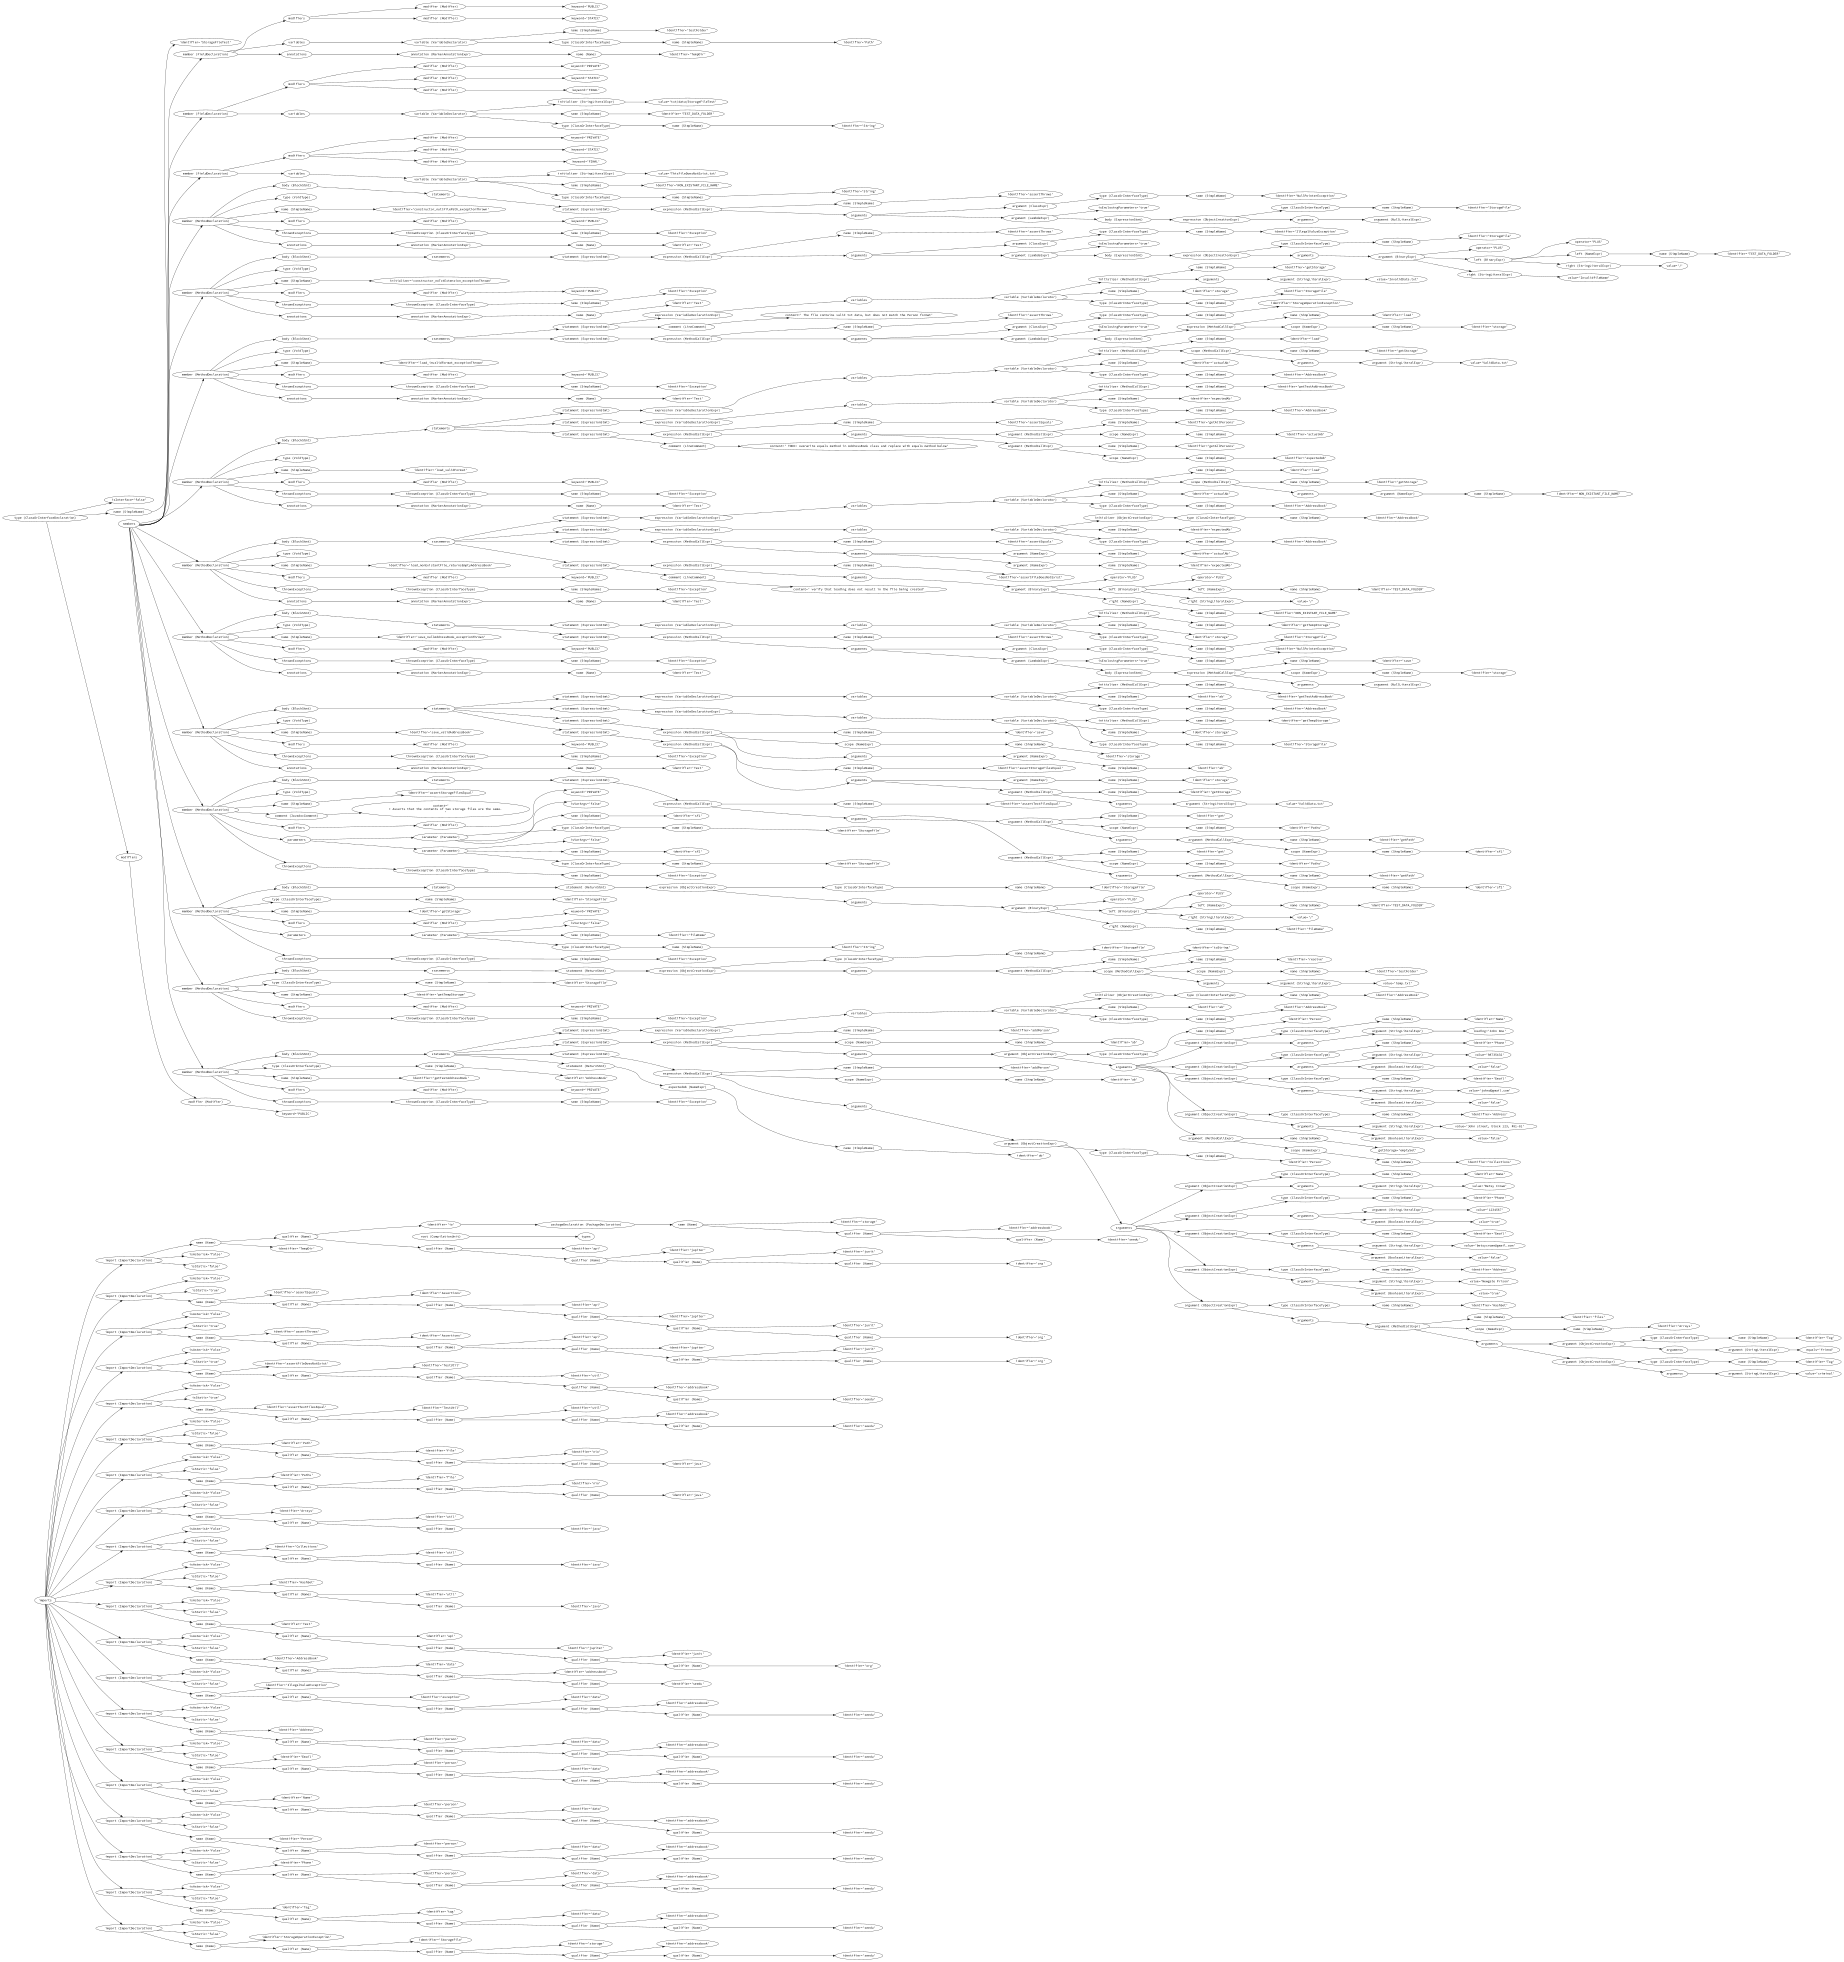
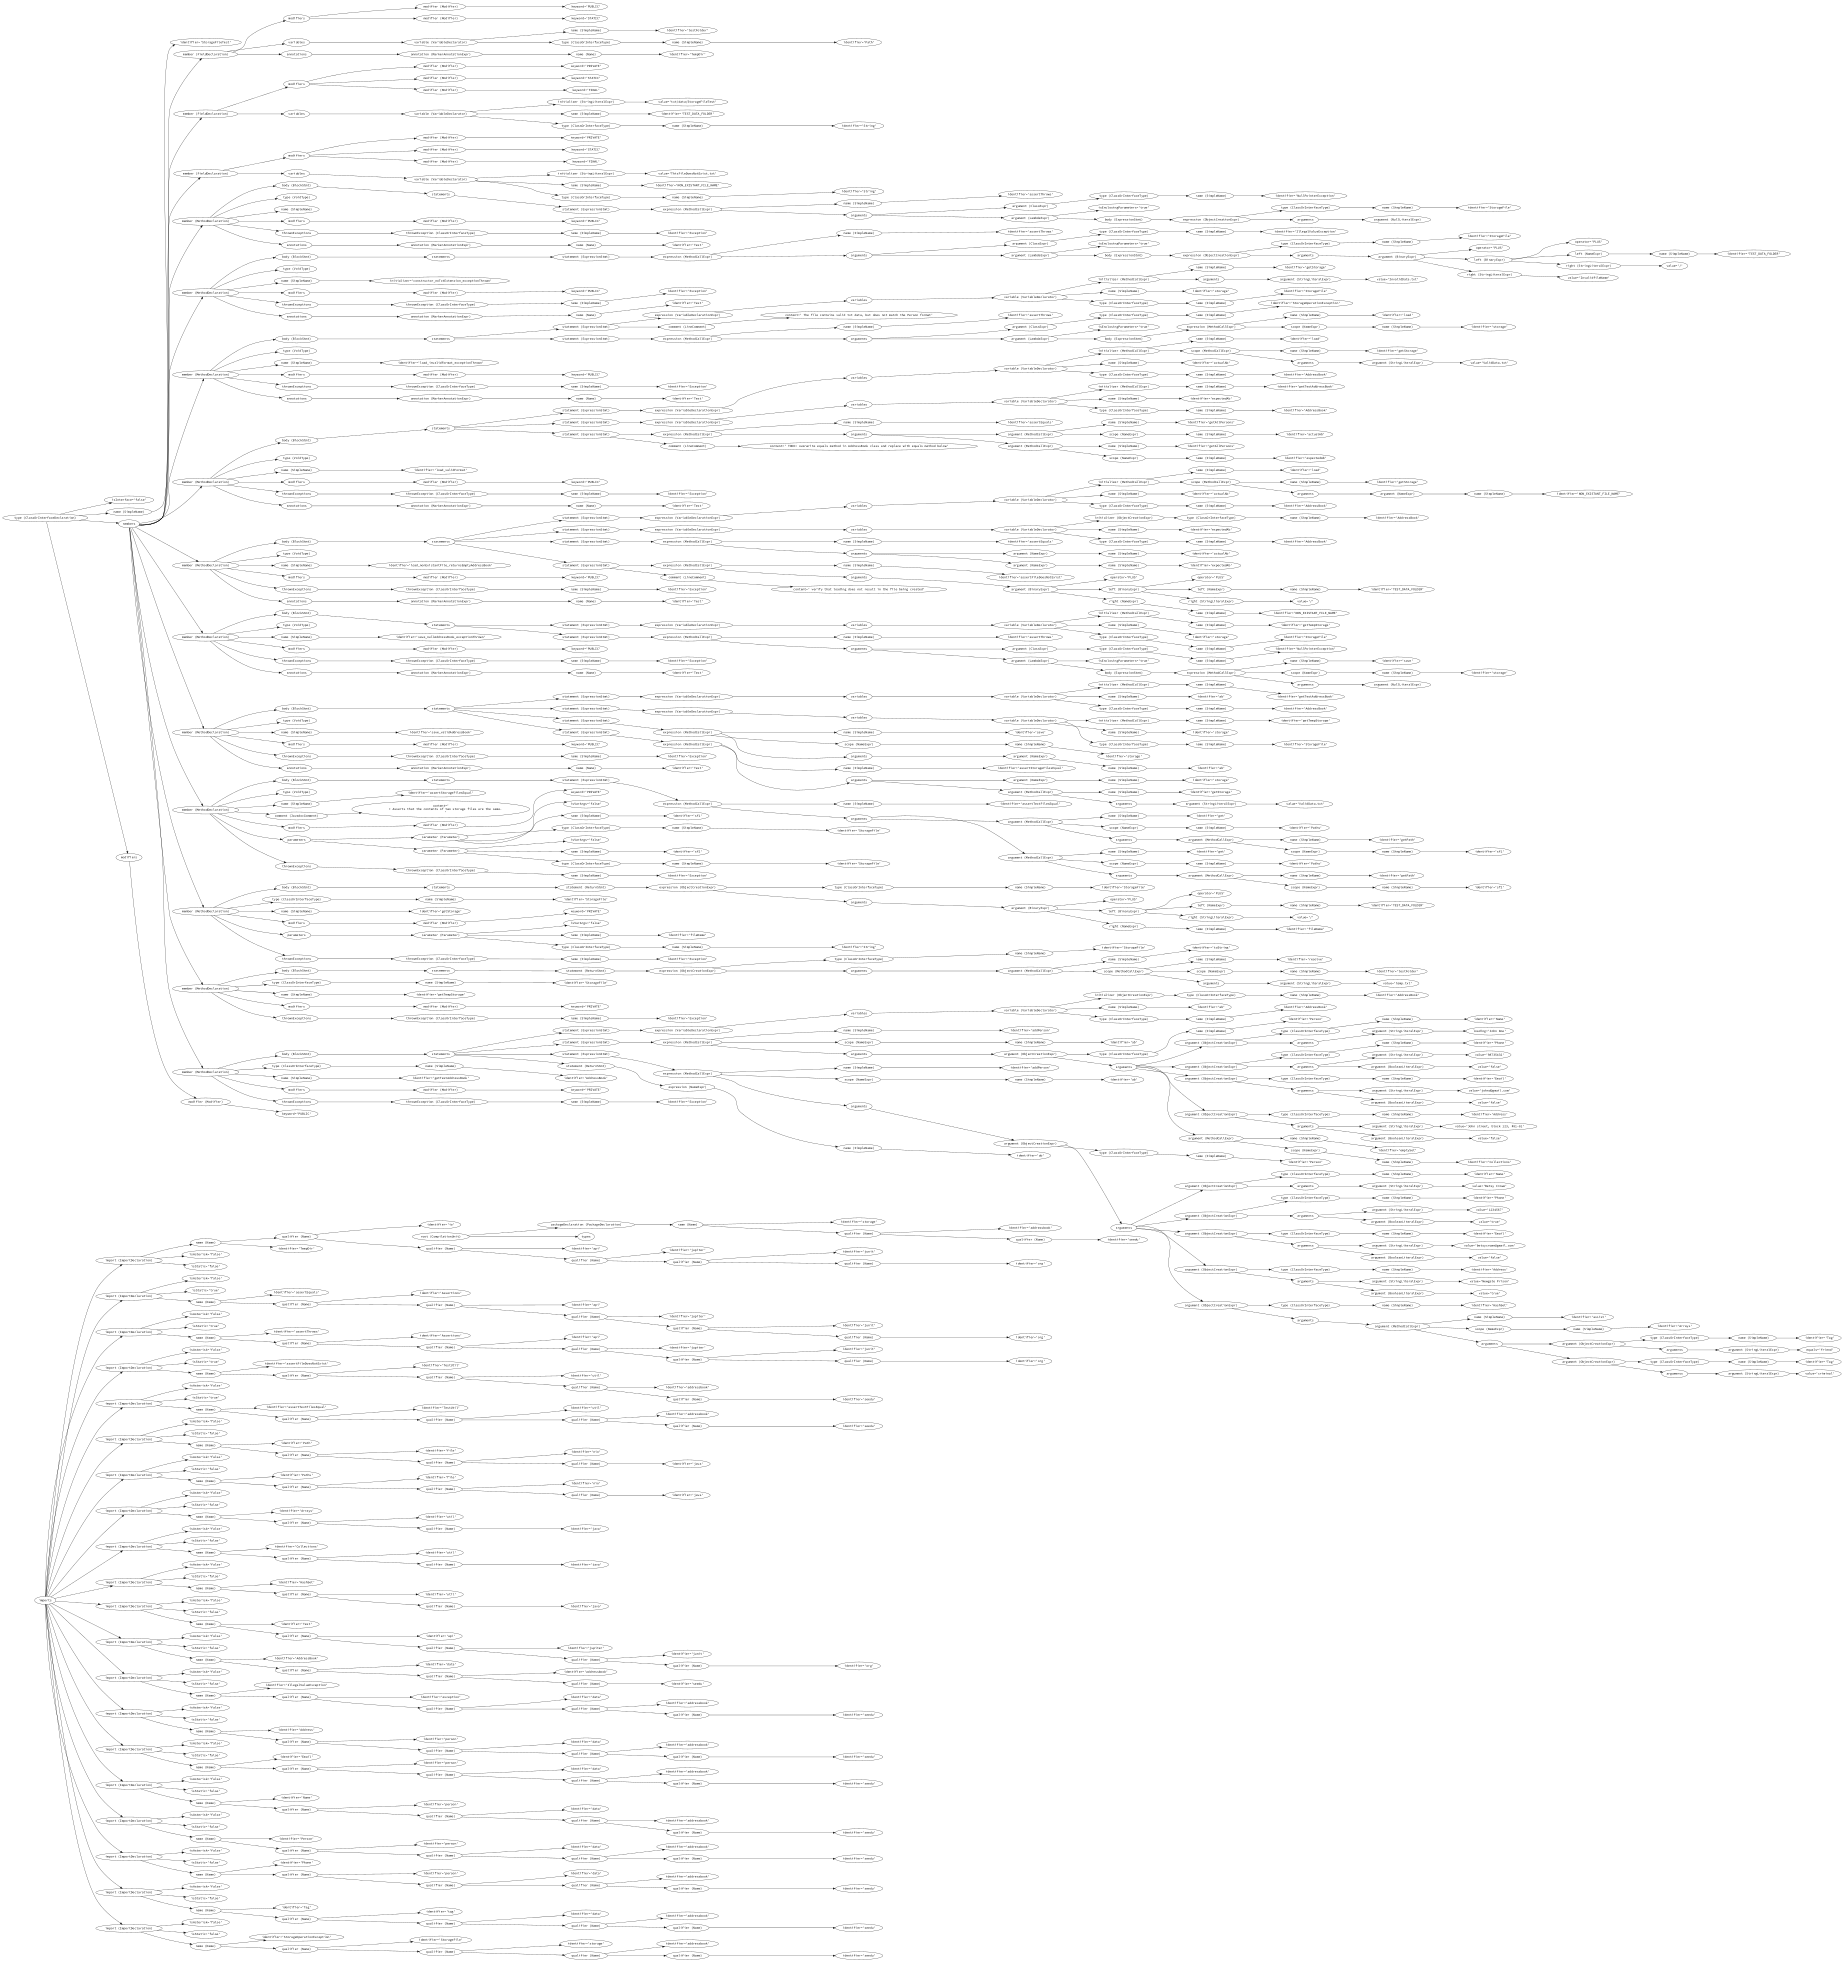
node "identifier='constructor_nullFilePath_exceptionThrown'": removed
edge "type (ClassOrInterfaceDeclaration)" -> "members": added
node "expectedAb (NameExpr)": label "expectedAb (NameExpr)" -> "expression (NameExpr)"
node "getStorage='emptySet'": label "getStorage='emptySet'" -> "identifier='emptySet'"
edge "identifier='io'" -> "packageDeclaration (PackageDeclaration)": now "root (CompilationUnit)" -> "packageDeclaration (PackageDeclaration)"
node "identifier='files'": label "identifier='files'" -> "identifier='asList'"
